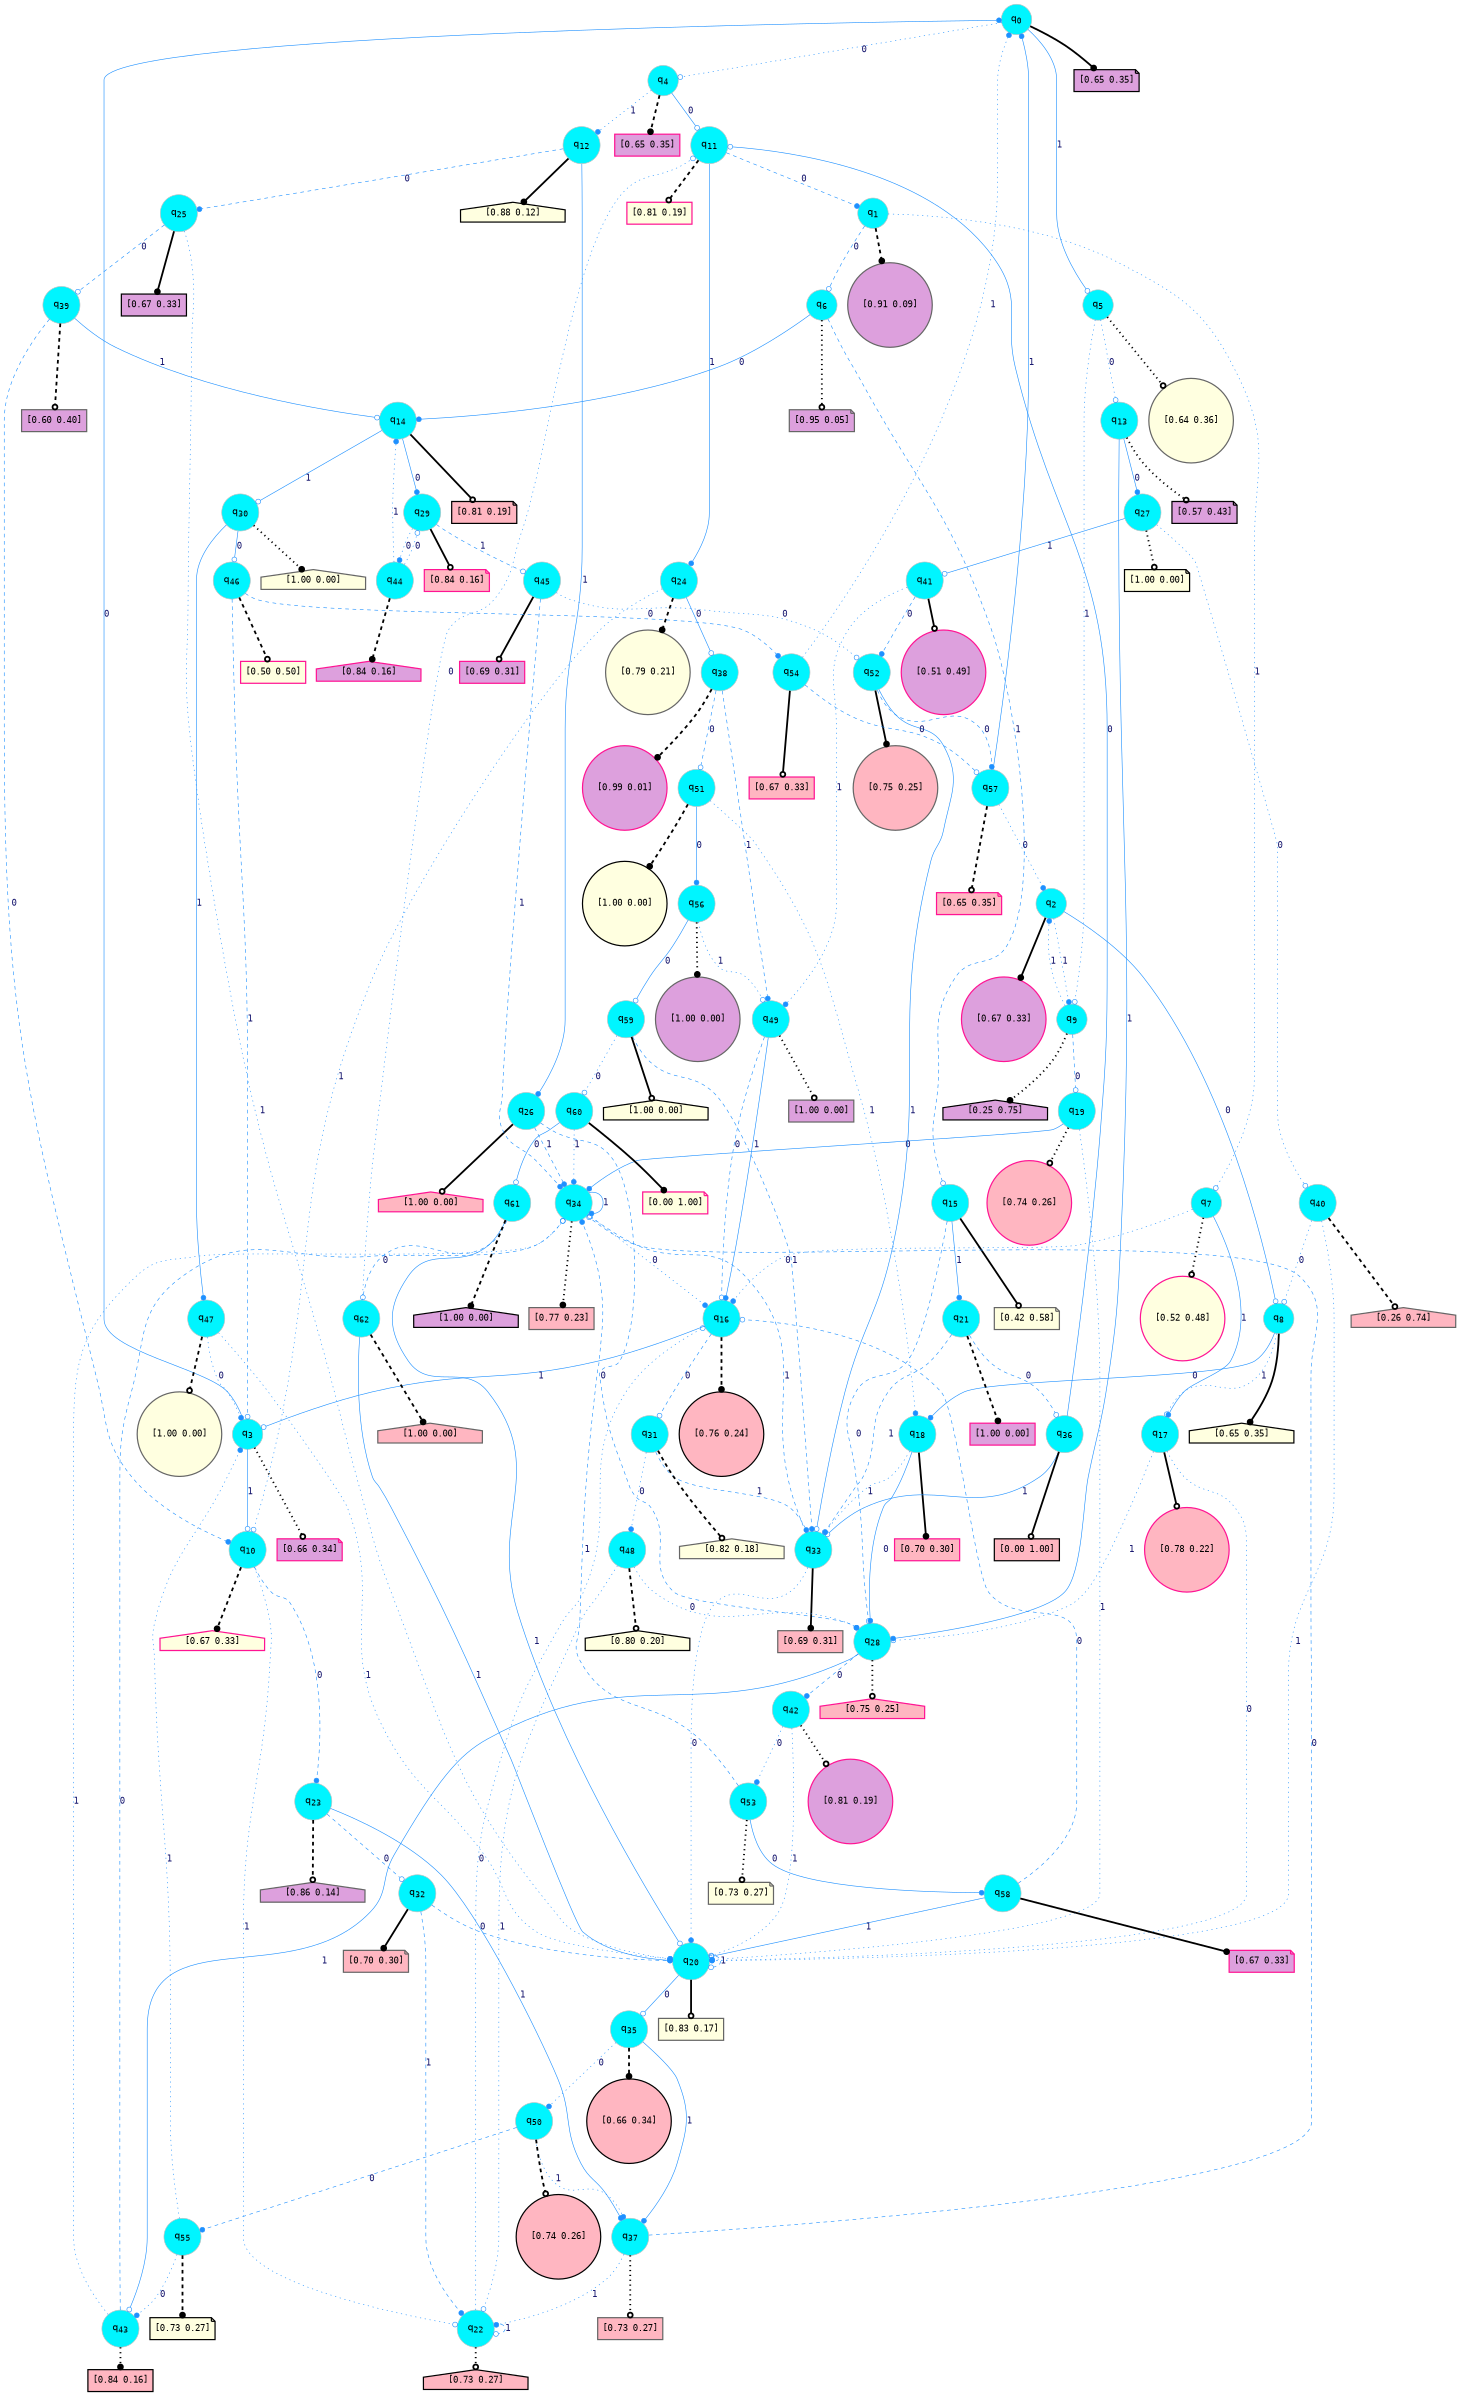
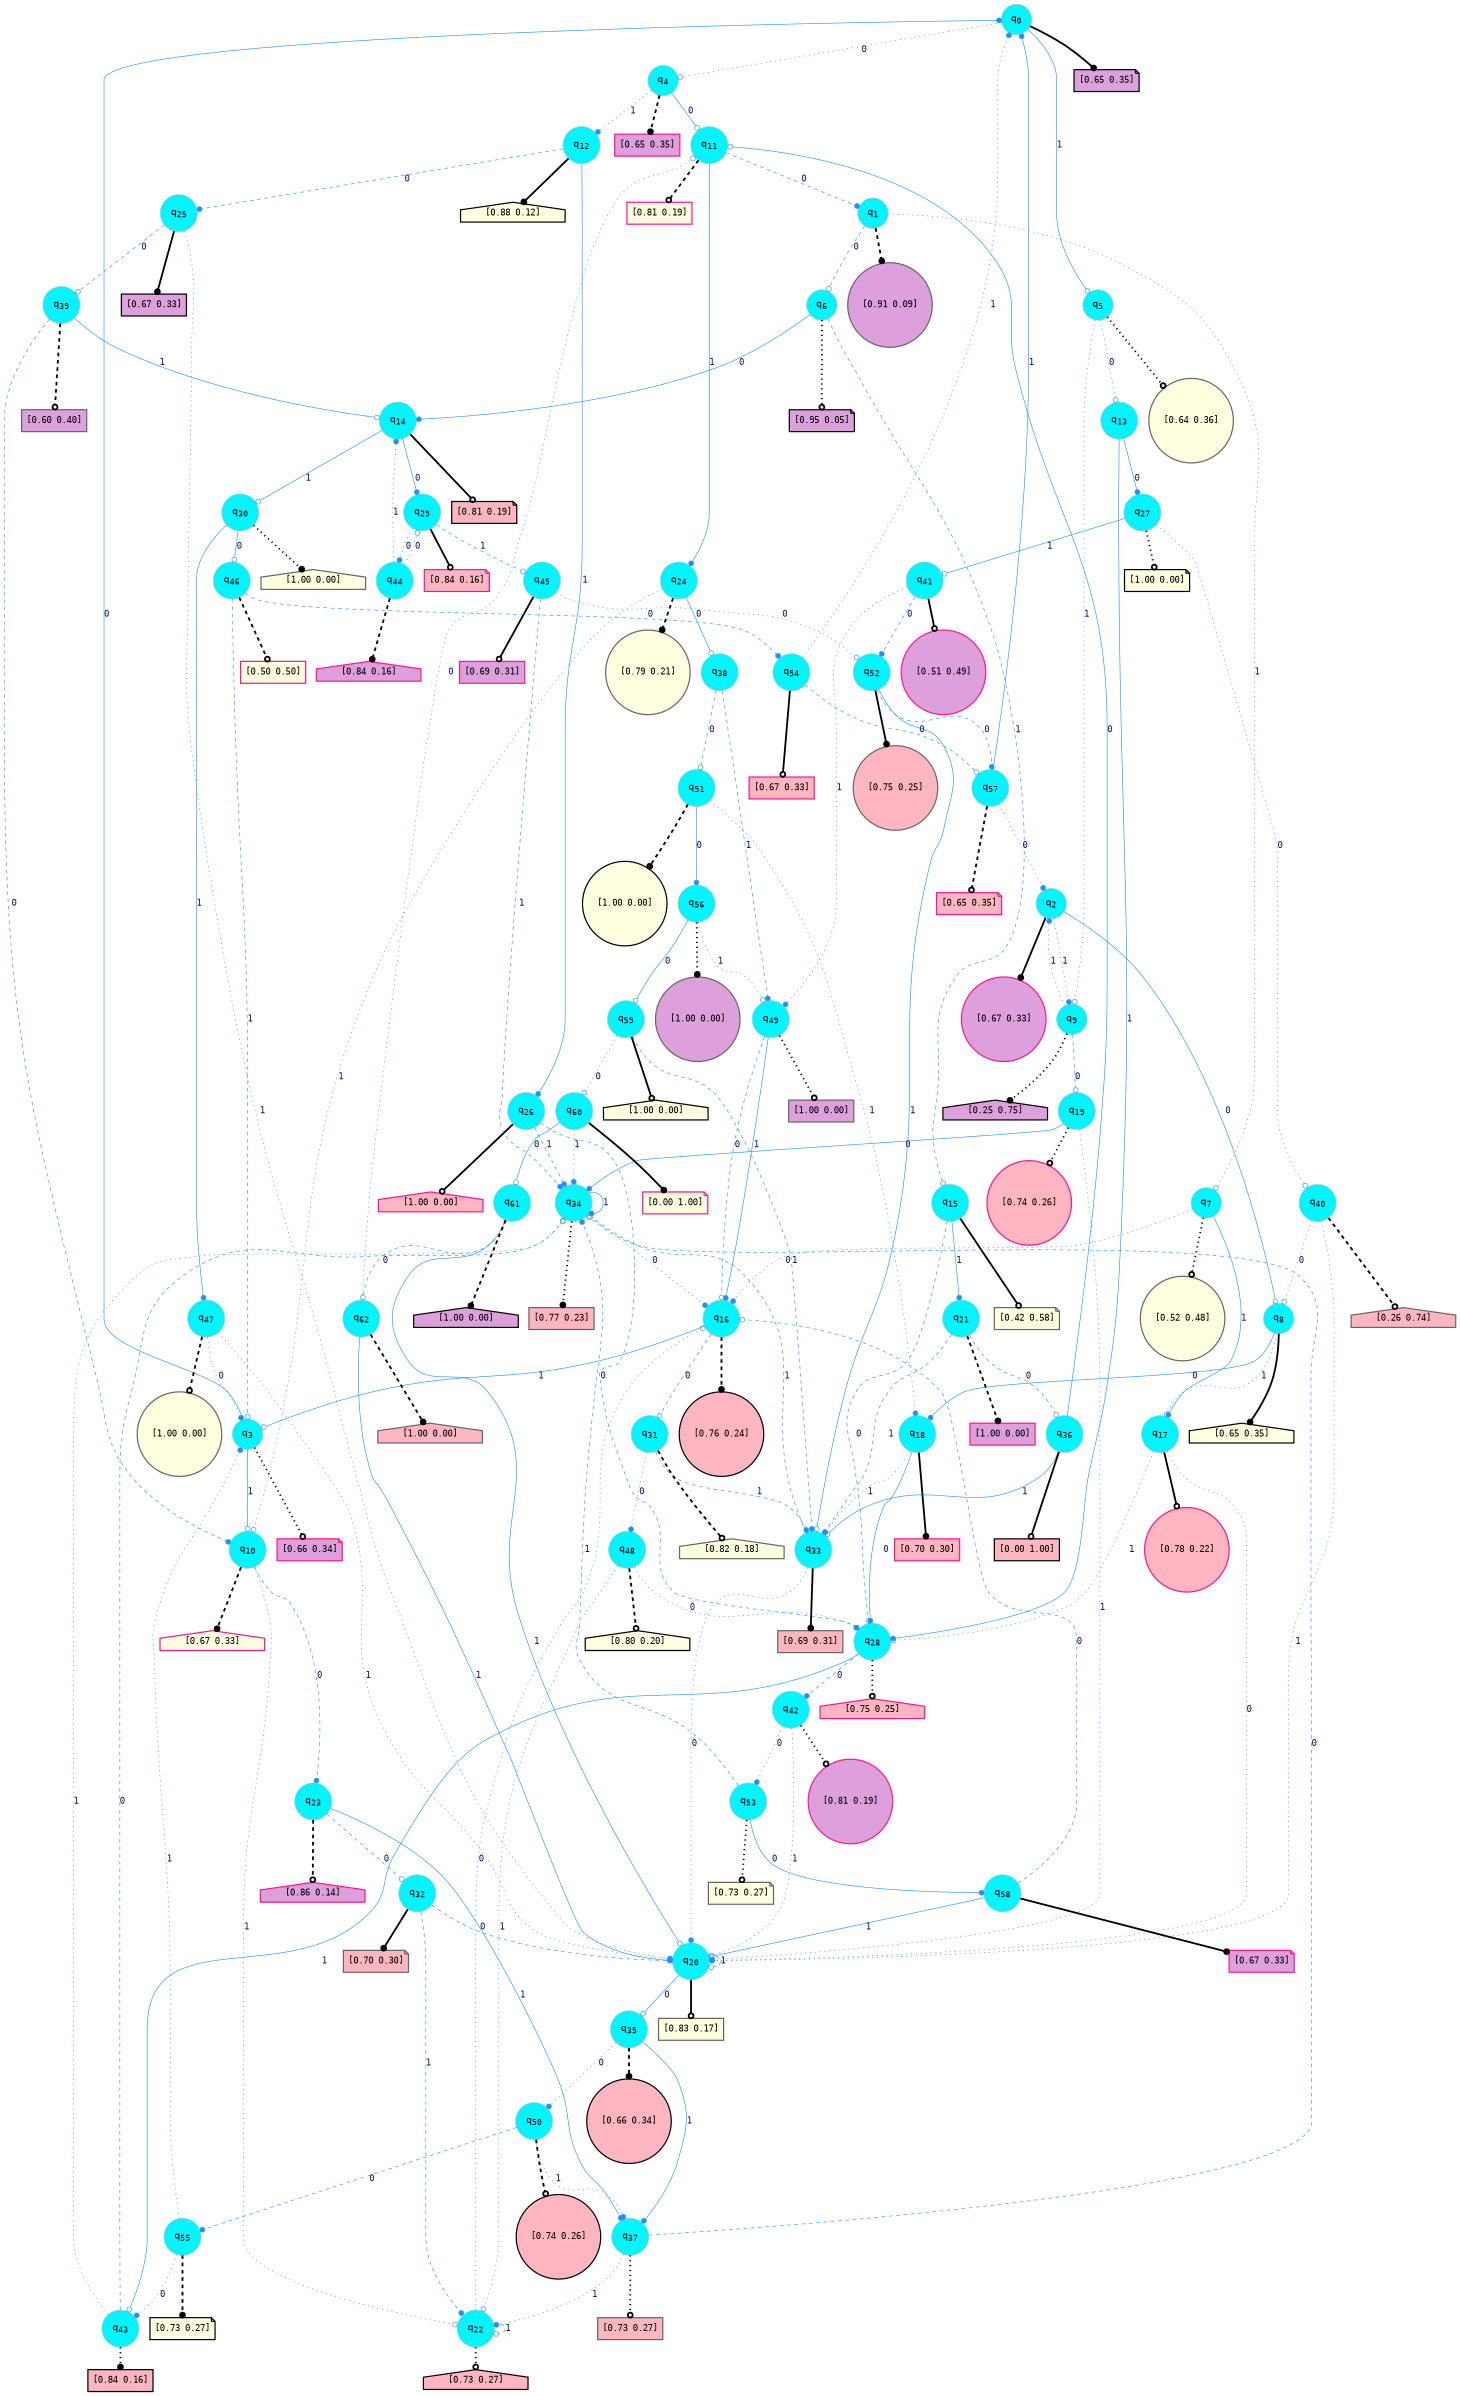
node "[0.95 0.05]": color gray40 -> black
node "[0.57 0.43]": removed
node "[0.99 0.01]": removed
node "[0.52 0.48]": color deeppink -> gray40
node "[0.86 0.14]": color gray40 -> deeppink
